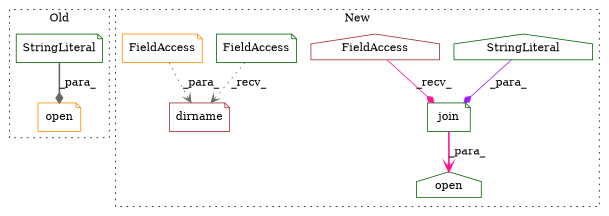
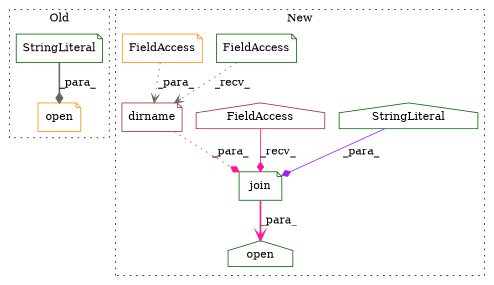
edge "dirname" -> "join": added, label "_para_"
